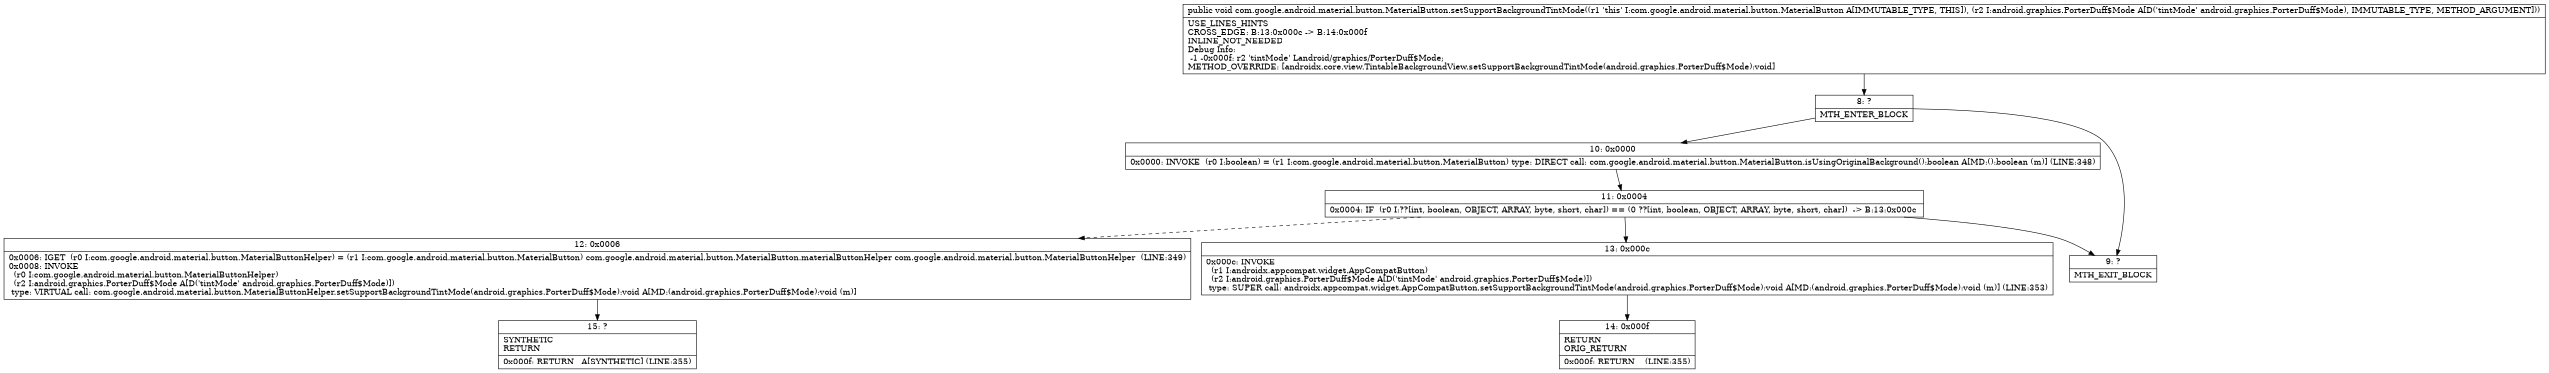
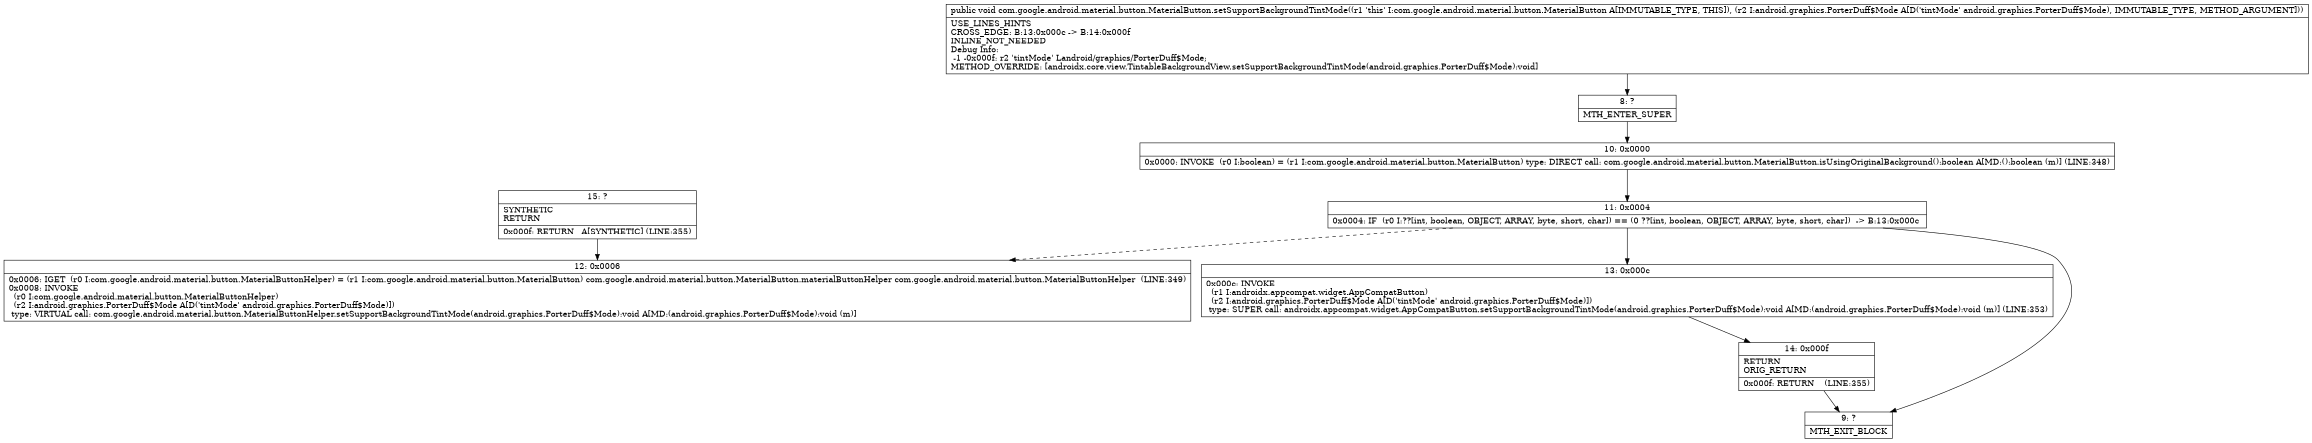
node "8: ?": text "MTH_ENTER_BLOCK" -> "MTH_ENTER_SUPER"
edge "8: ?" -> "9: ?": now "14: 0x000f" -> "9: ?"
edge "12: 0x0006" -> "15: ?": reversed
